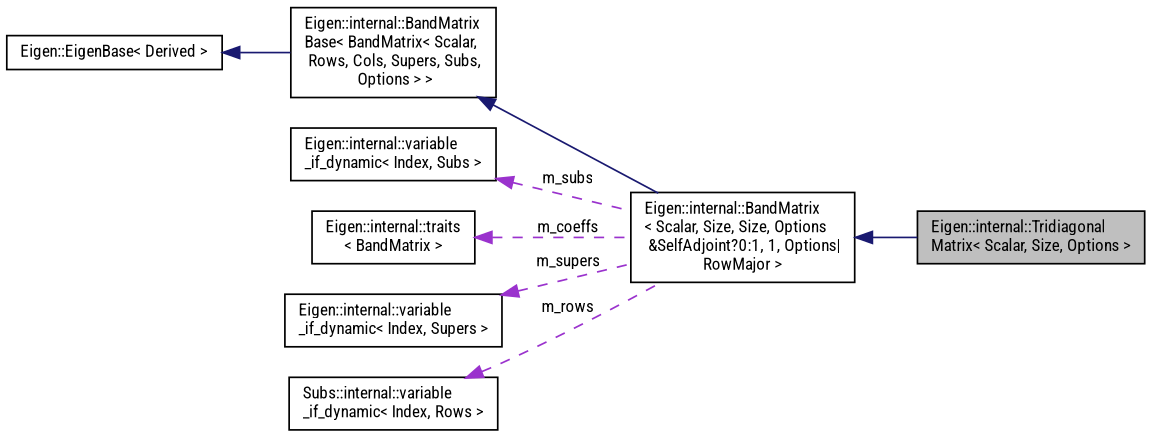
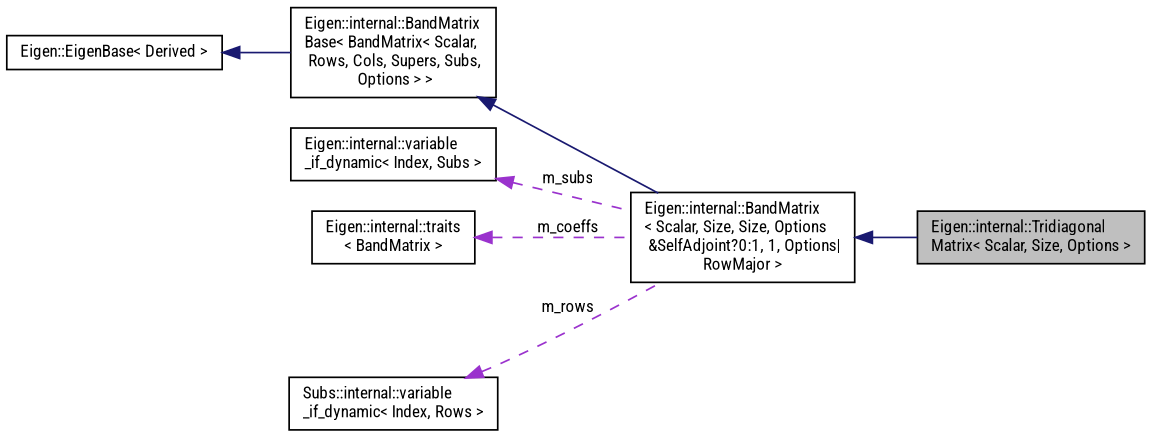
node "Eigen::internal::variable _if_dynamic< Index, Supers >": removed
